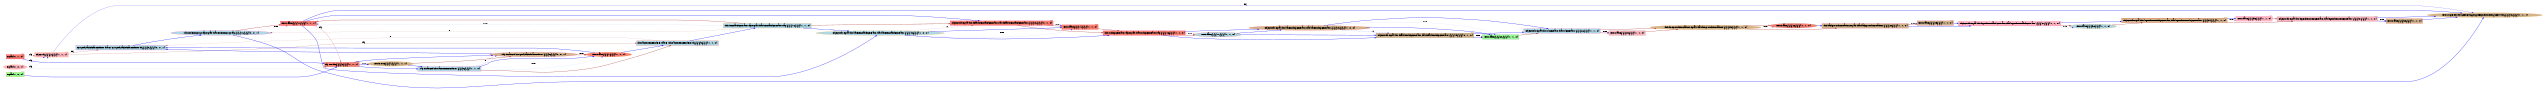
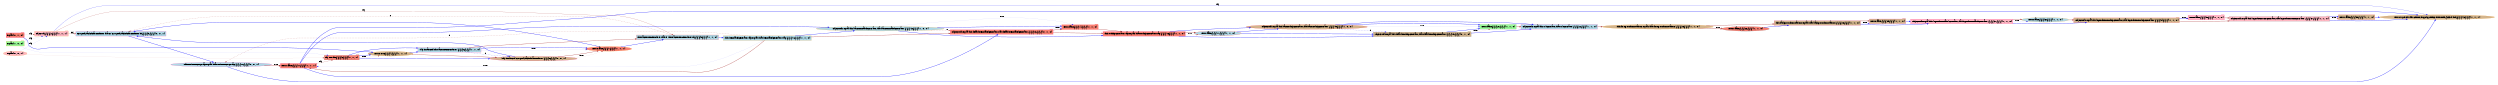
node "return false@@@23@@@['1', '1', '0']": removed
edge "equals['0', '1', '0']" -> "obj == this@@@3@@@['1', '1', '1']": now "equals['0', '1', '0']" -> "return true@@@4@@@['1', '1', '1']"
edge "equals['1', '0', '0']" -> "obj == this@@@3@@@['1', '1', '1']": style bold -> dotted
